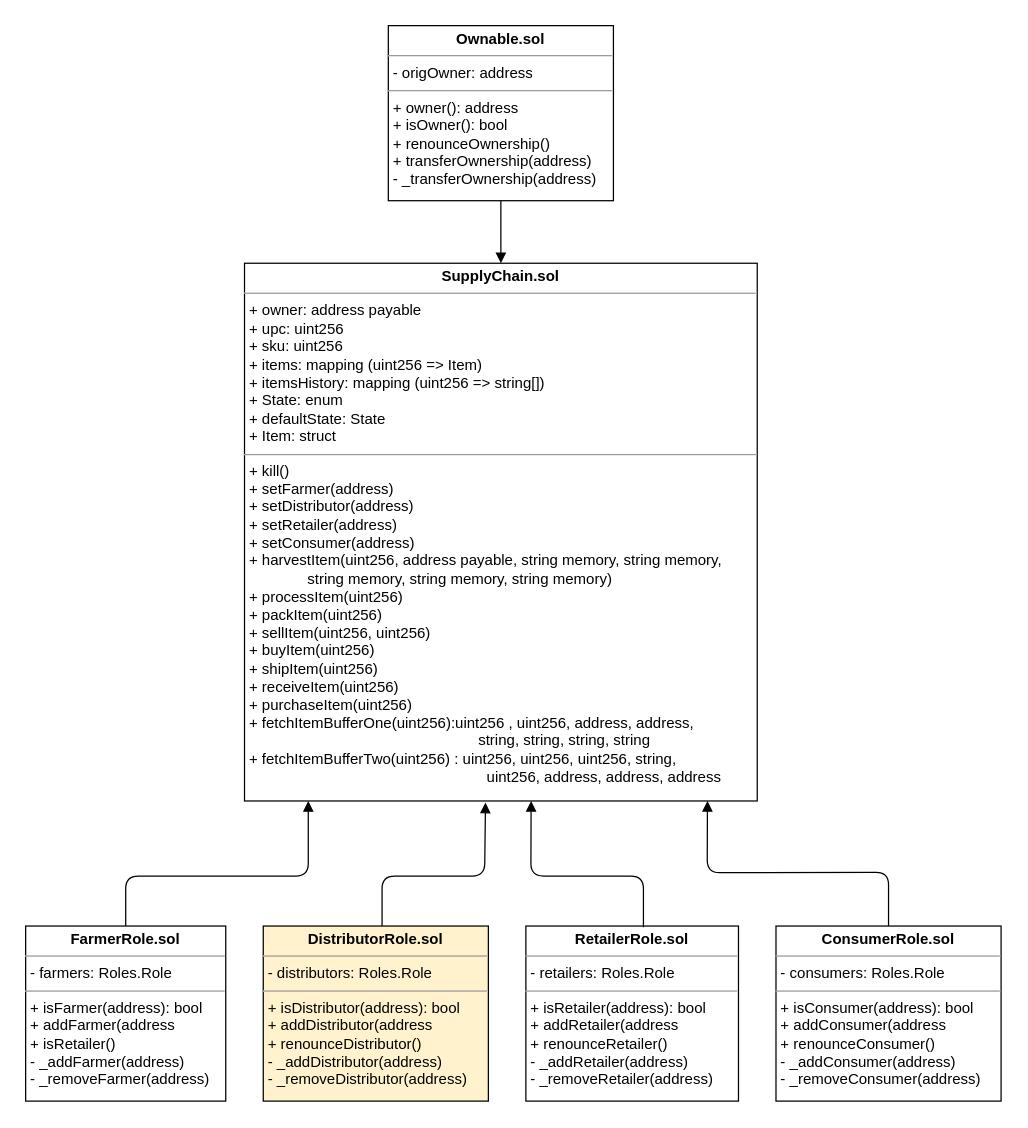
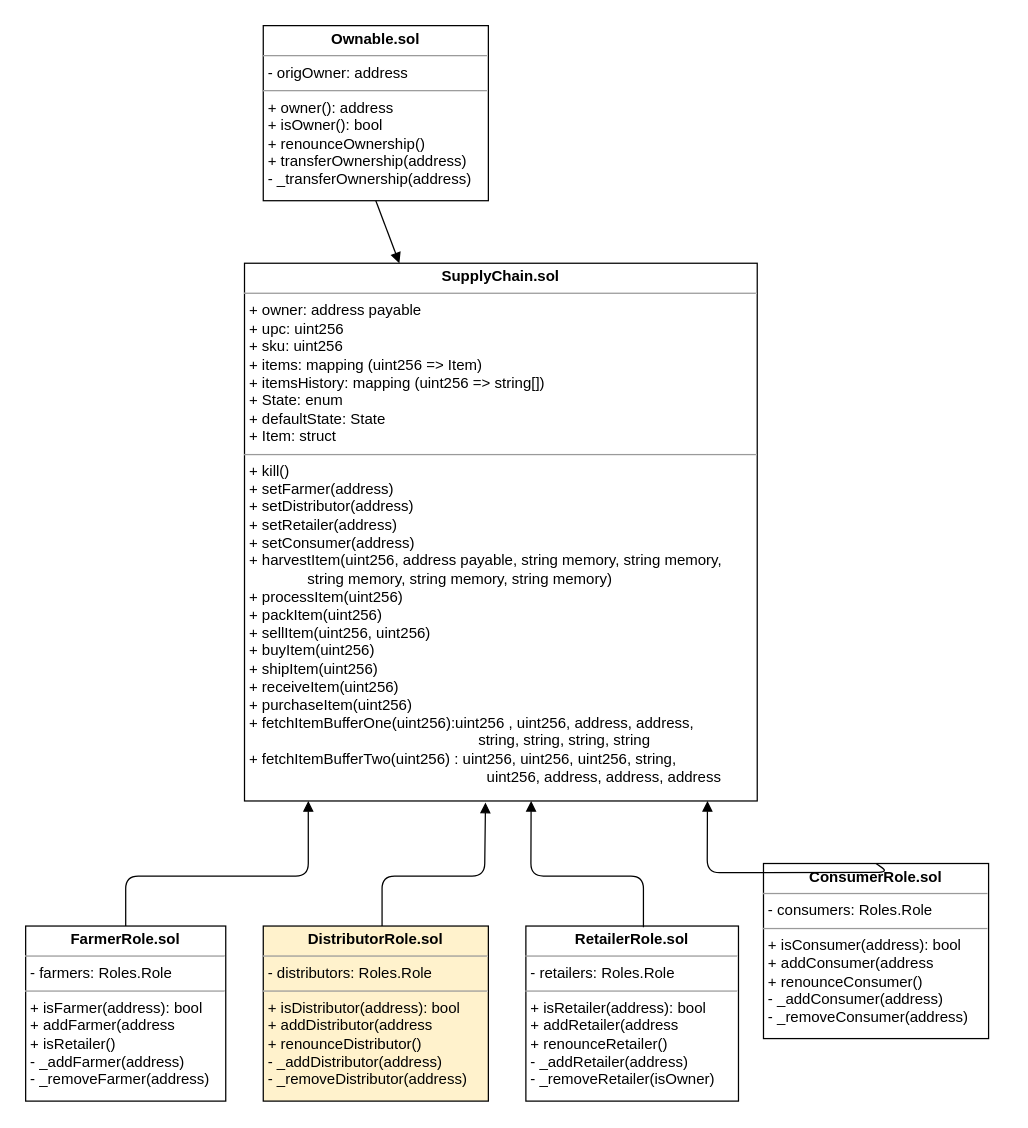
node "Ownable.sol - origOwner: address + owner(): address + isOwner(): bool + renounceOwnership() + transferOwnership(address) - _transferOwnership(address)": moved (501, 113) -> (376, 113)
node "RetailerRole.sol - retailers: Roles.Role + isRetailer(address): bool + addRetailer(address + renounceRetailer() - _addRetailer(address) - _removeRetailer(address)": label "RetailerRole.sol - retailers: Roles.Role + isRetailer(address): bool + addRetailer(address + renounceRetailer() - _addRetailer(address) - _removeRetailer(address)" -> "RetailerRole.sol - retailers: Roles.Role + isRetailer(address): bool + addRetailer(address + renounceRetailer() - _addRetailer(address) - _removeRetailer(isOwner)"
node "ConsumerRole.sol - consumers: Roles.Role + isConsumer(address): bool + addConsumer(address + renounceConsumer() - _addConsumer(address) - _removeConsumer(address)": moved (888, 1013) -> (876, 951)
